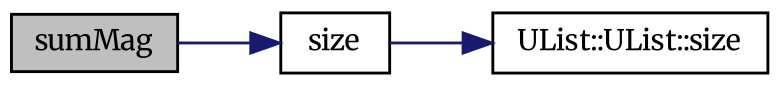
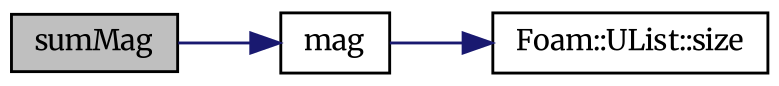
node "size": label "size" -> "mag"
node "UList::UList::size": label "UList::UList::size" -> "Foam::UList::size"
